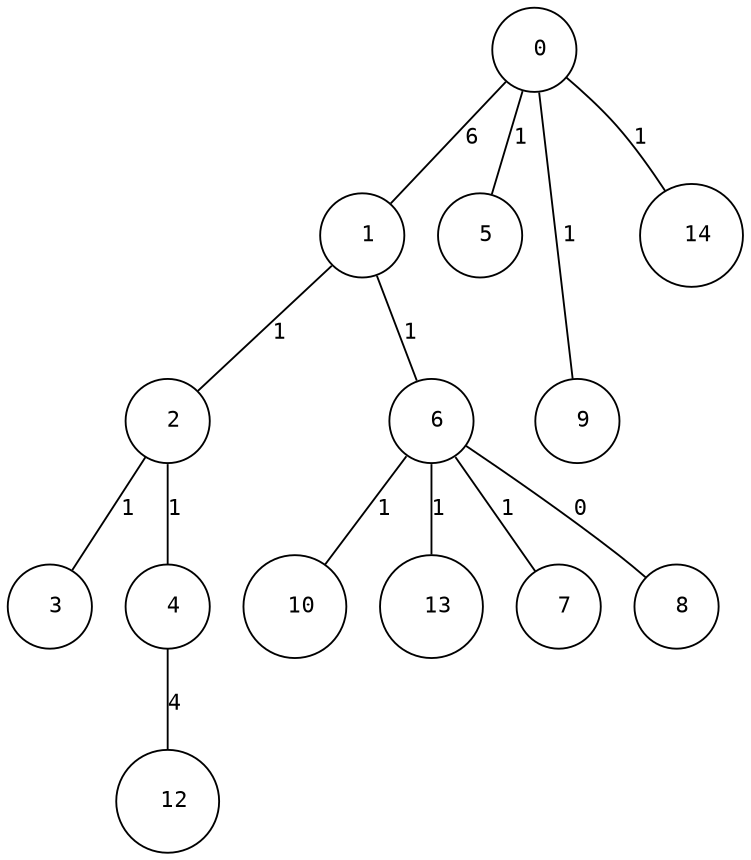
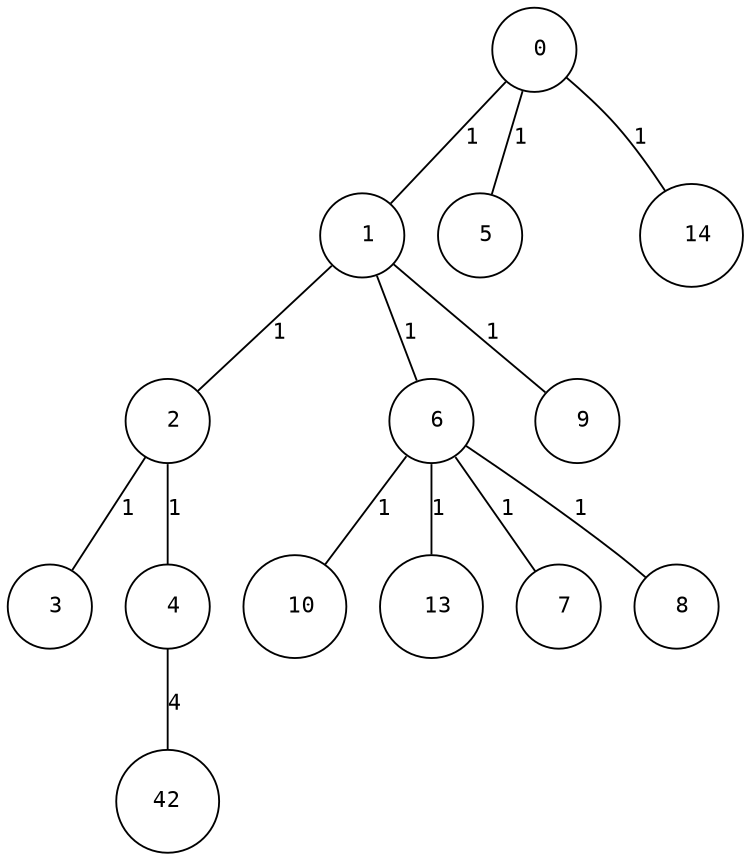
edge "0" -- "1": label "6" -> "1"
edge "0" -- "9": now "1" -- "9"
edge "6" -- "8": label "0" -> "1"
node "12": label "12" -> "42"
